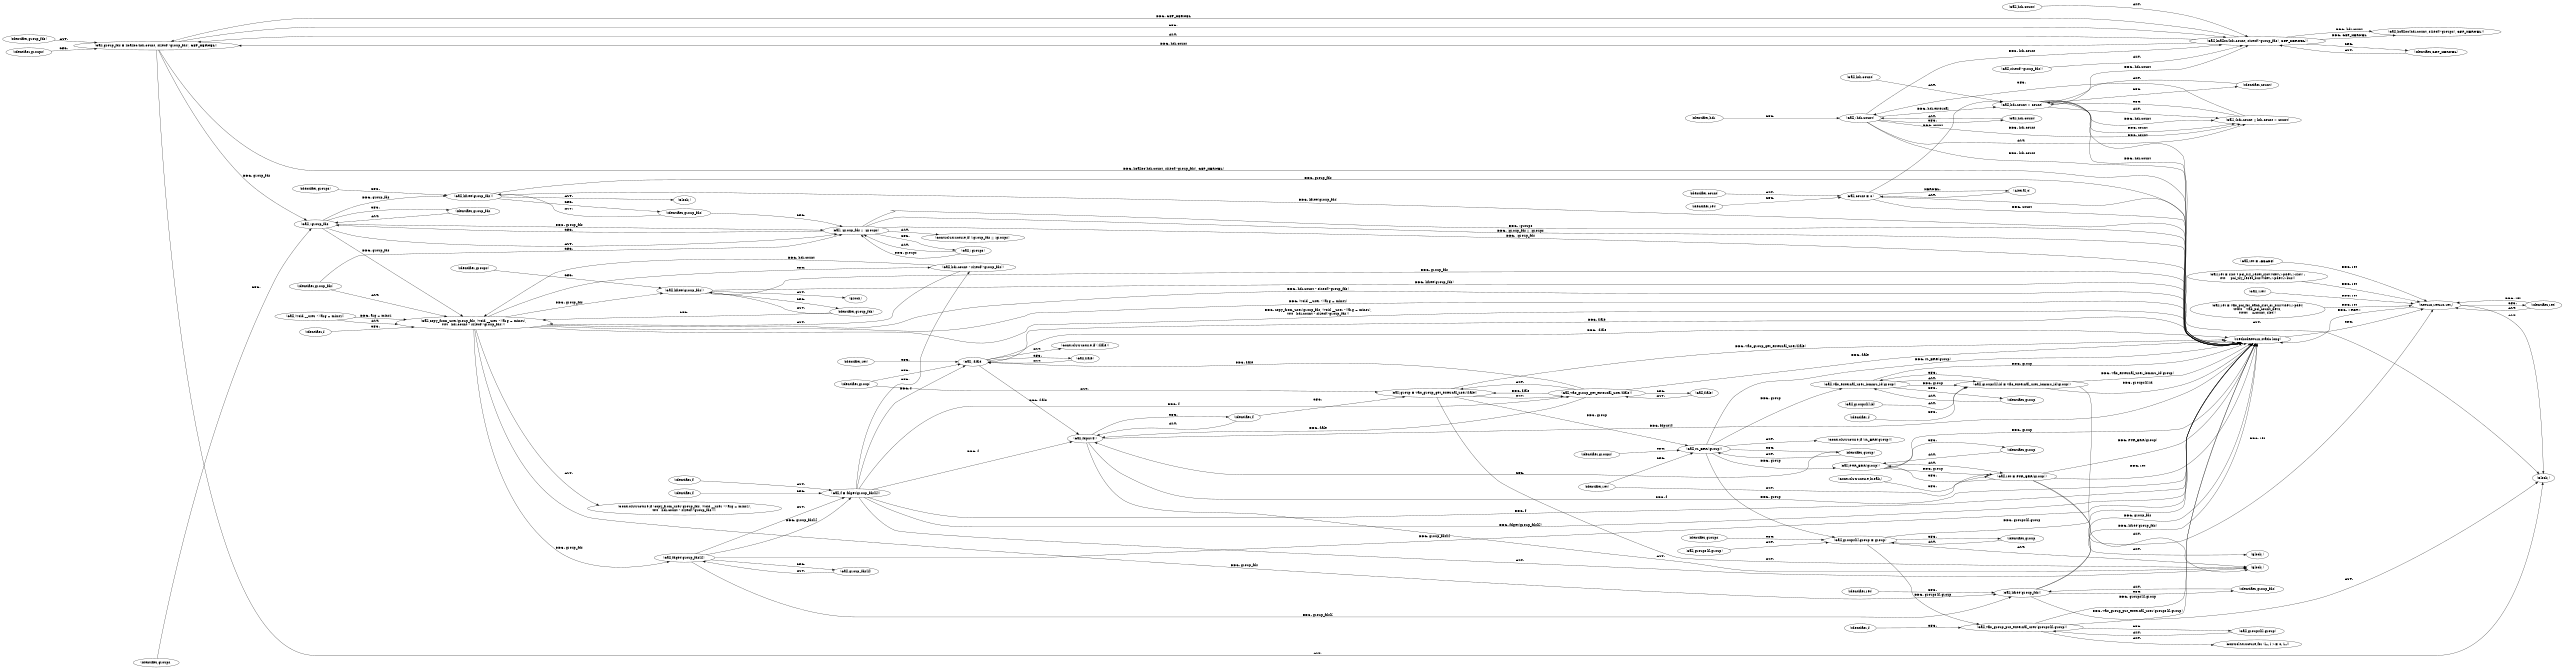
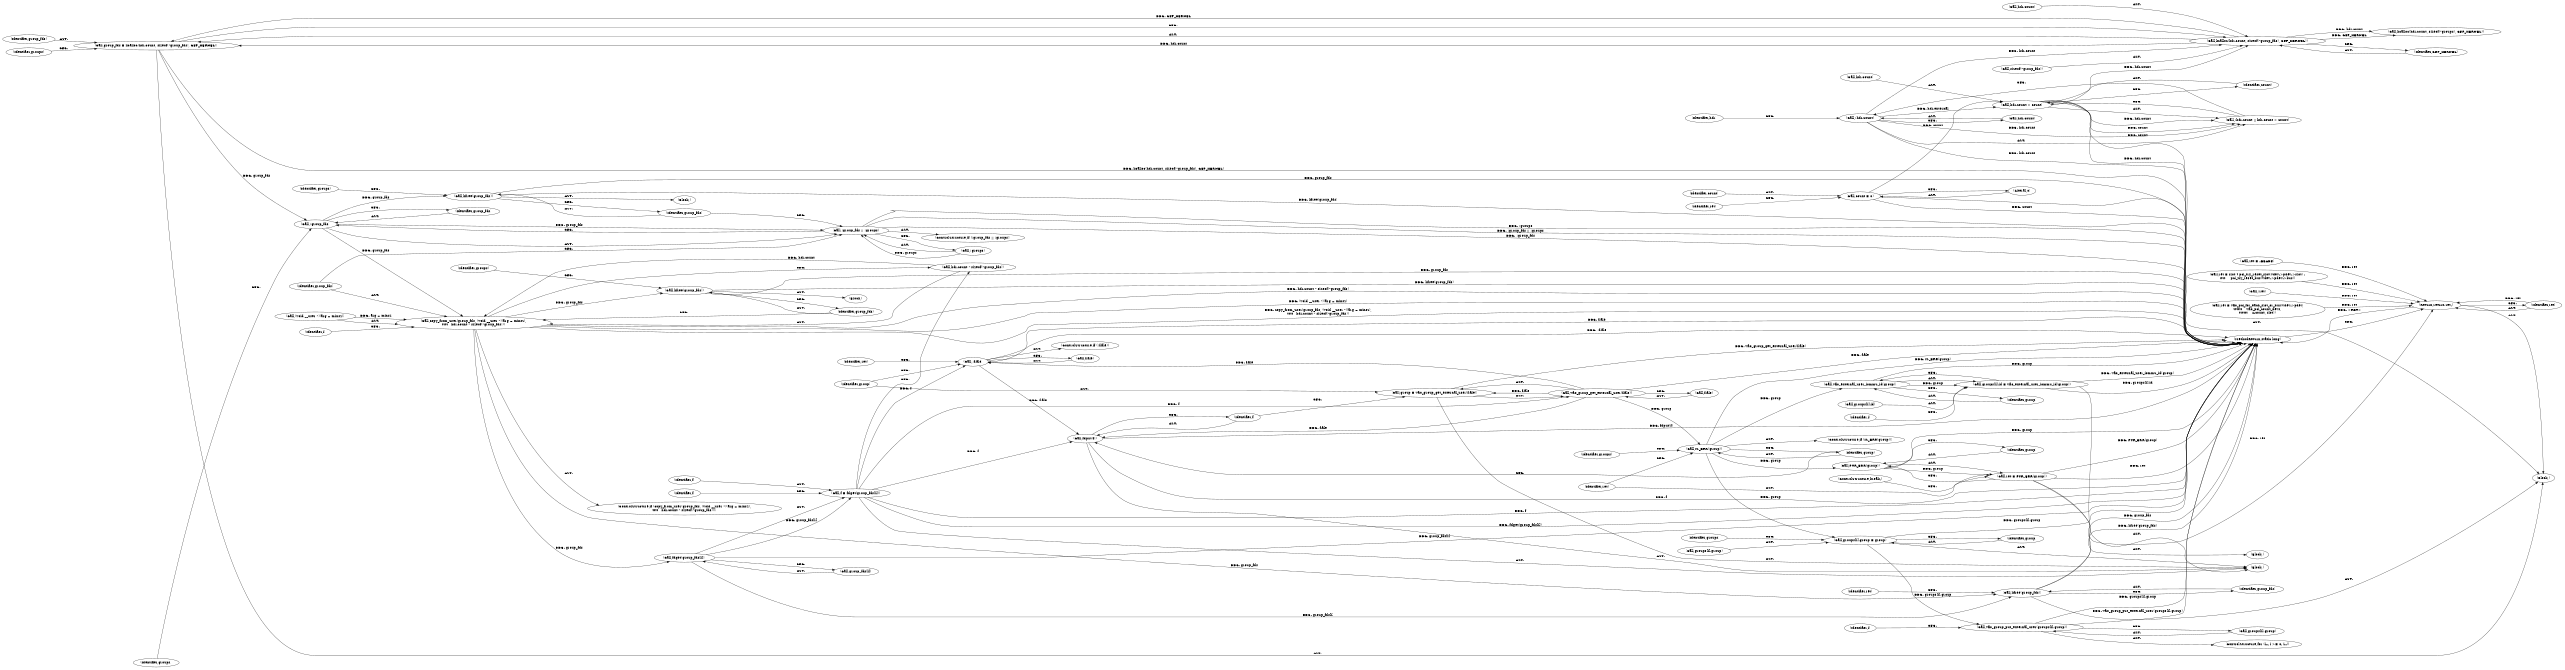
edge "(Call,count = 0)" -> "(Literal,0)": label "KERNEL: " -> "CFG: "
edge "(Call,group = vfio_group_get_external_user(f.file))" -> "(Call,IS_ERR(group))": now "(Call,vfio_group_get_external_user(f.file))" -> "(Call,IS_ERR(group))"
